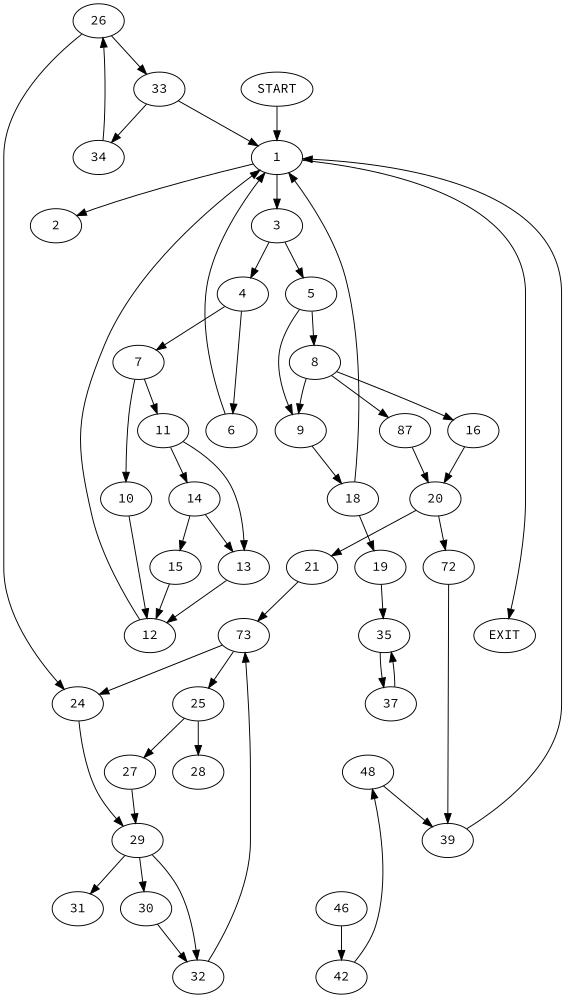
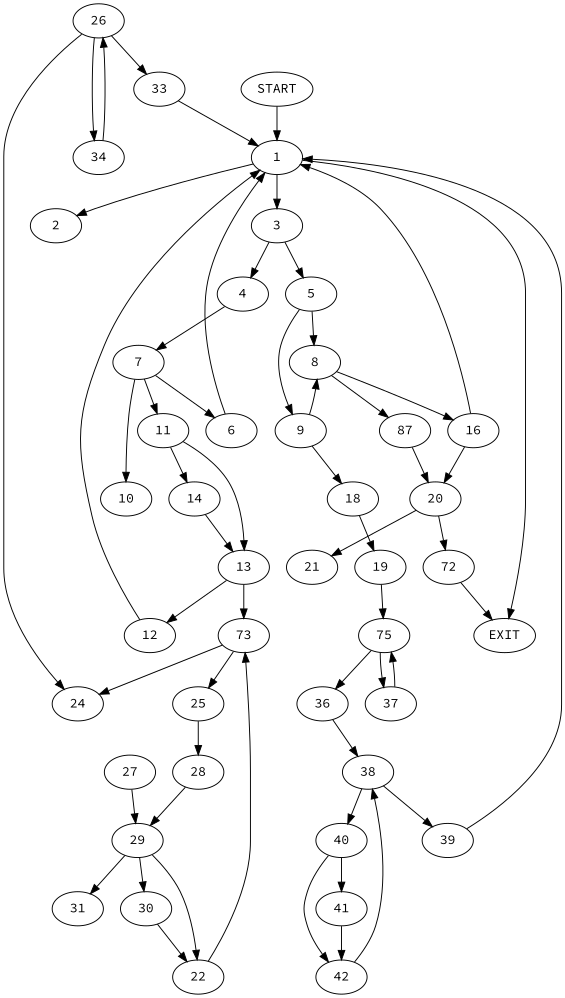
edge "33" -> "34": now "26" -> "34"
edge "18" -> "1": now "16" -> "1"
edge "4" -> "6": now "7" -> "6"
edge "8" -> "9": reversed
edge "10" -> "12": removed
node "15": removed
edge "21" -> "73": now "13" -> "73"
node "35": label "35" -> "75"
edge "72" -> "39": now "72" -> "EXIT"
node "36": added
edge "25" -> "27": removed
node "48": label "48" -> "38"
edge "24" -> "29": now "28" -> "29"
node "40": added
node "46": label "46" -> "41"
node "32": label "32" -> "22"
